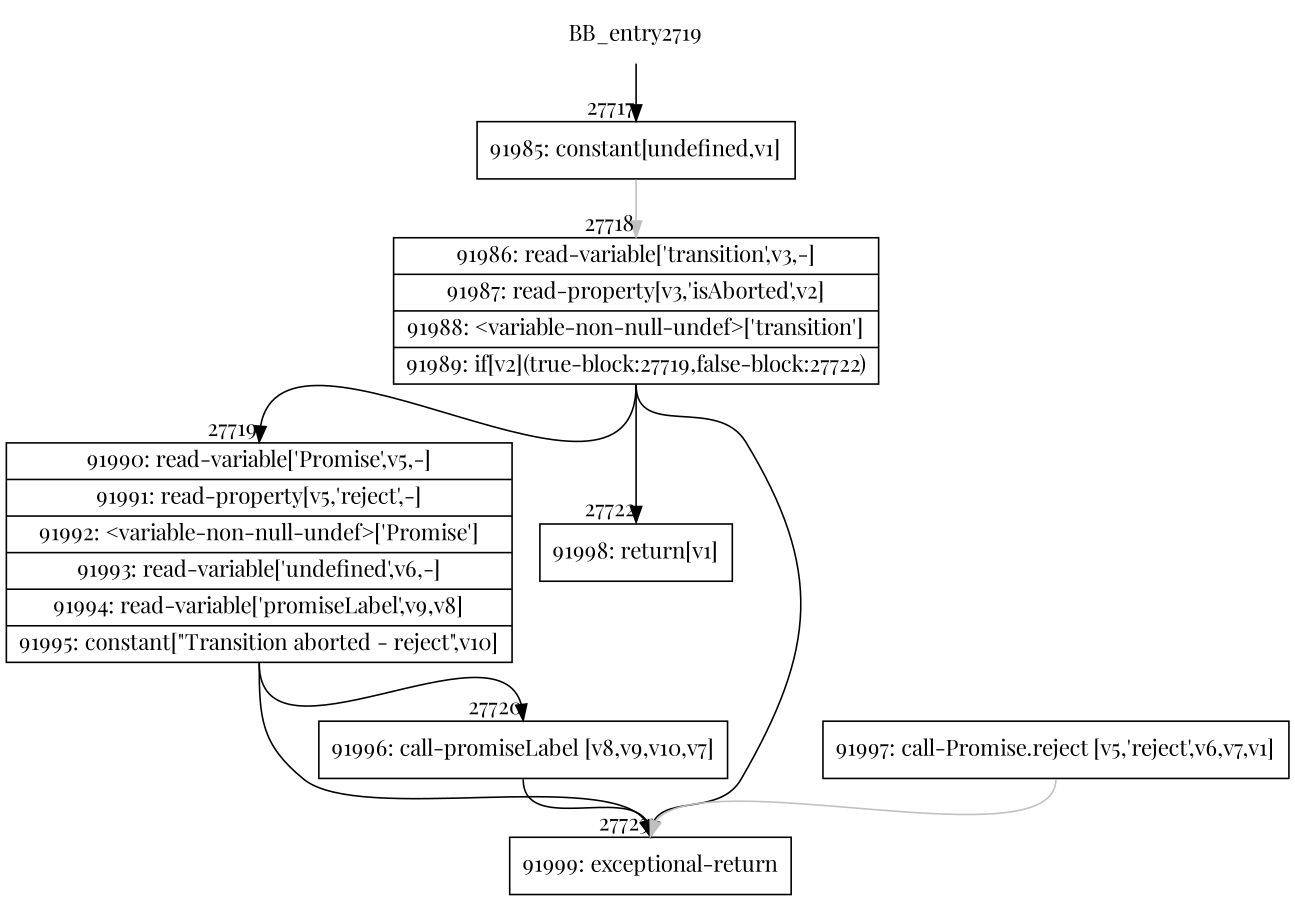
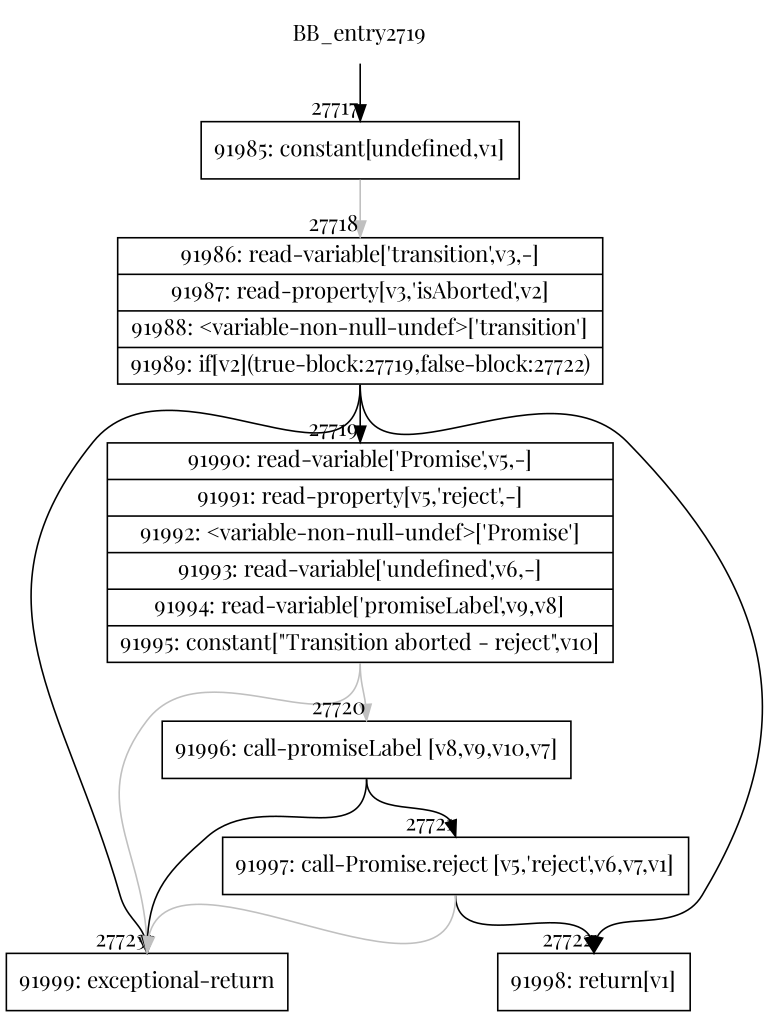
edge "91990: read-variable['Promise',v5,-]" -> "91996: call-promiseLabel [v8,v9,v10,v7]": color black -> gray
edge "91990: read-variable['Promise',v5,-]" -> "91999: exceptional-return": color black -> gray
edge "91996: call-promiseLabel [v8,v9,v10,v7]" -> "91997: call-Promise.reject [v5,'reject',v6,v7,v1]": added
edge "91997: call-Promise.reject [v5,'reject',v6,v7,v1]" -> "91998: return[v1]": added
